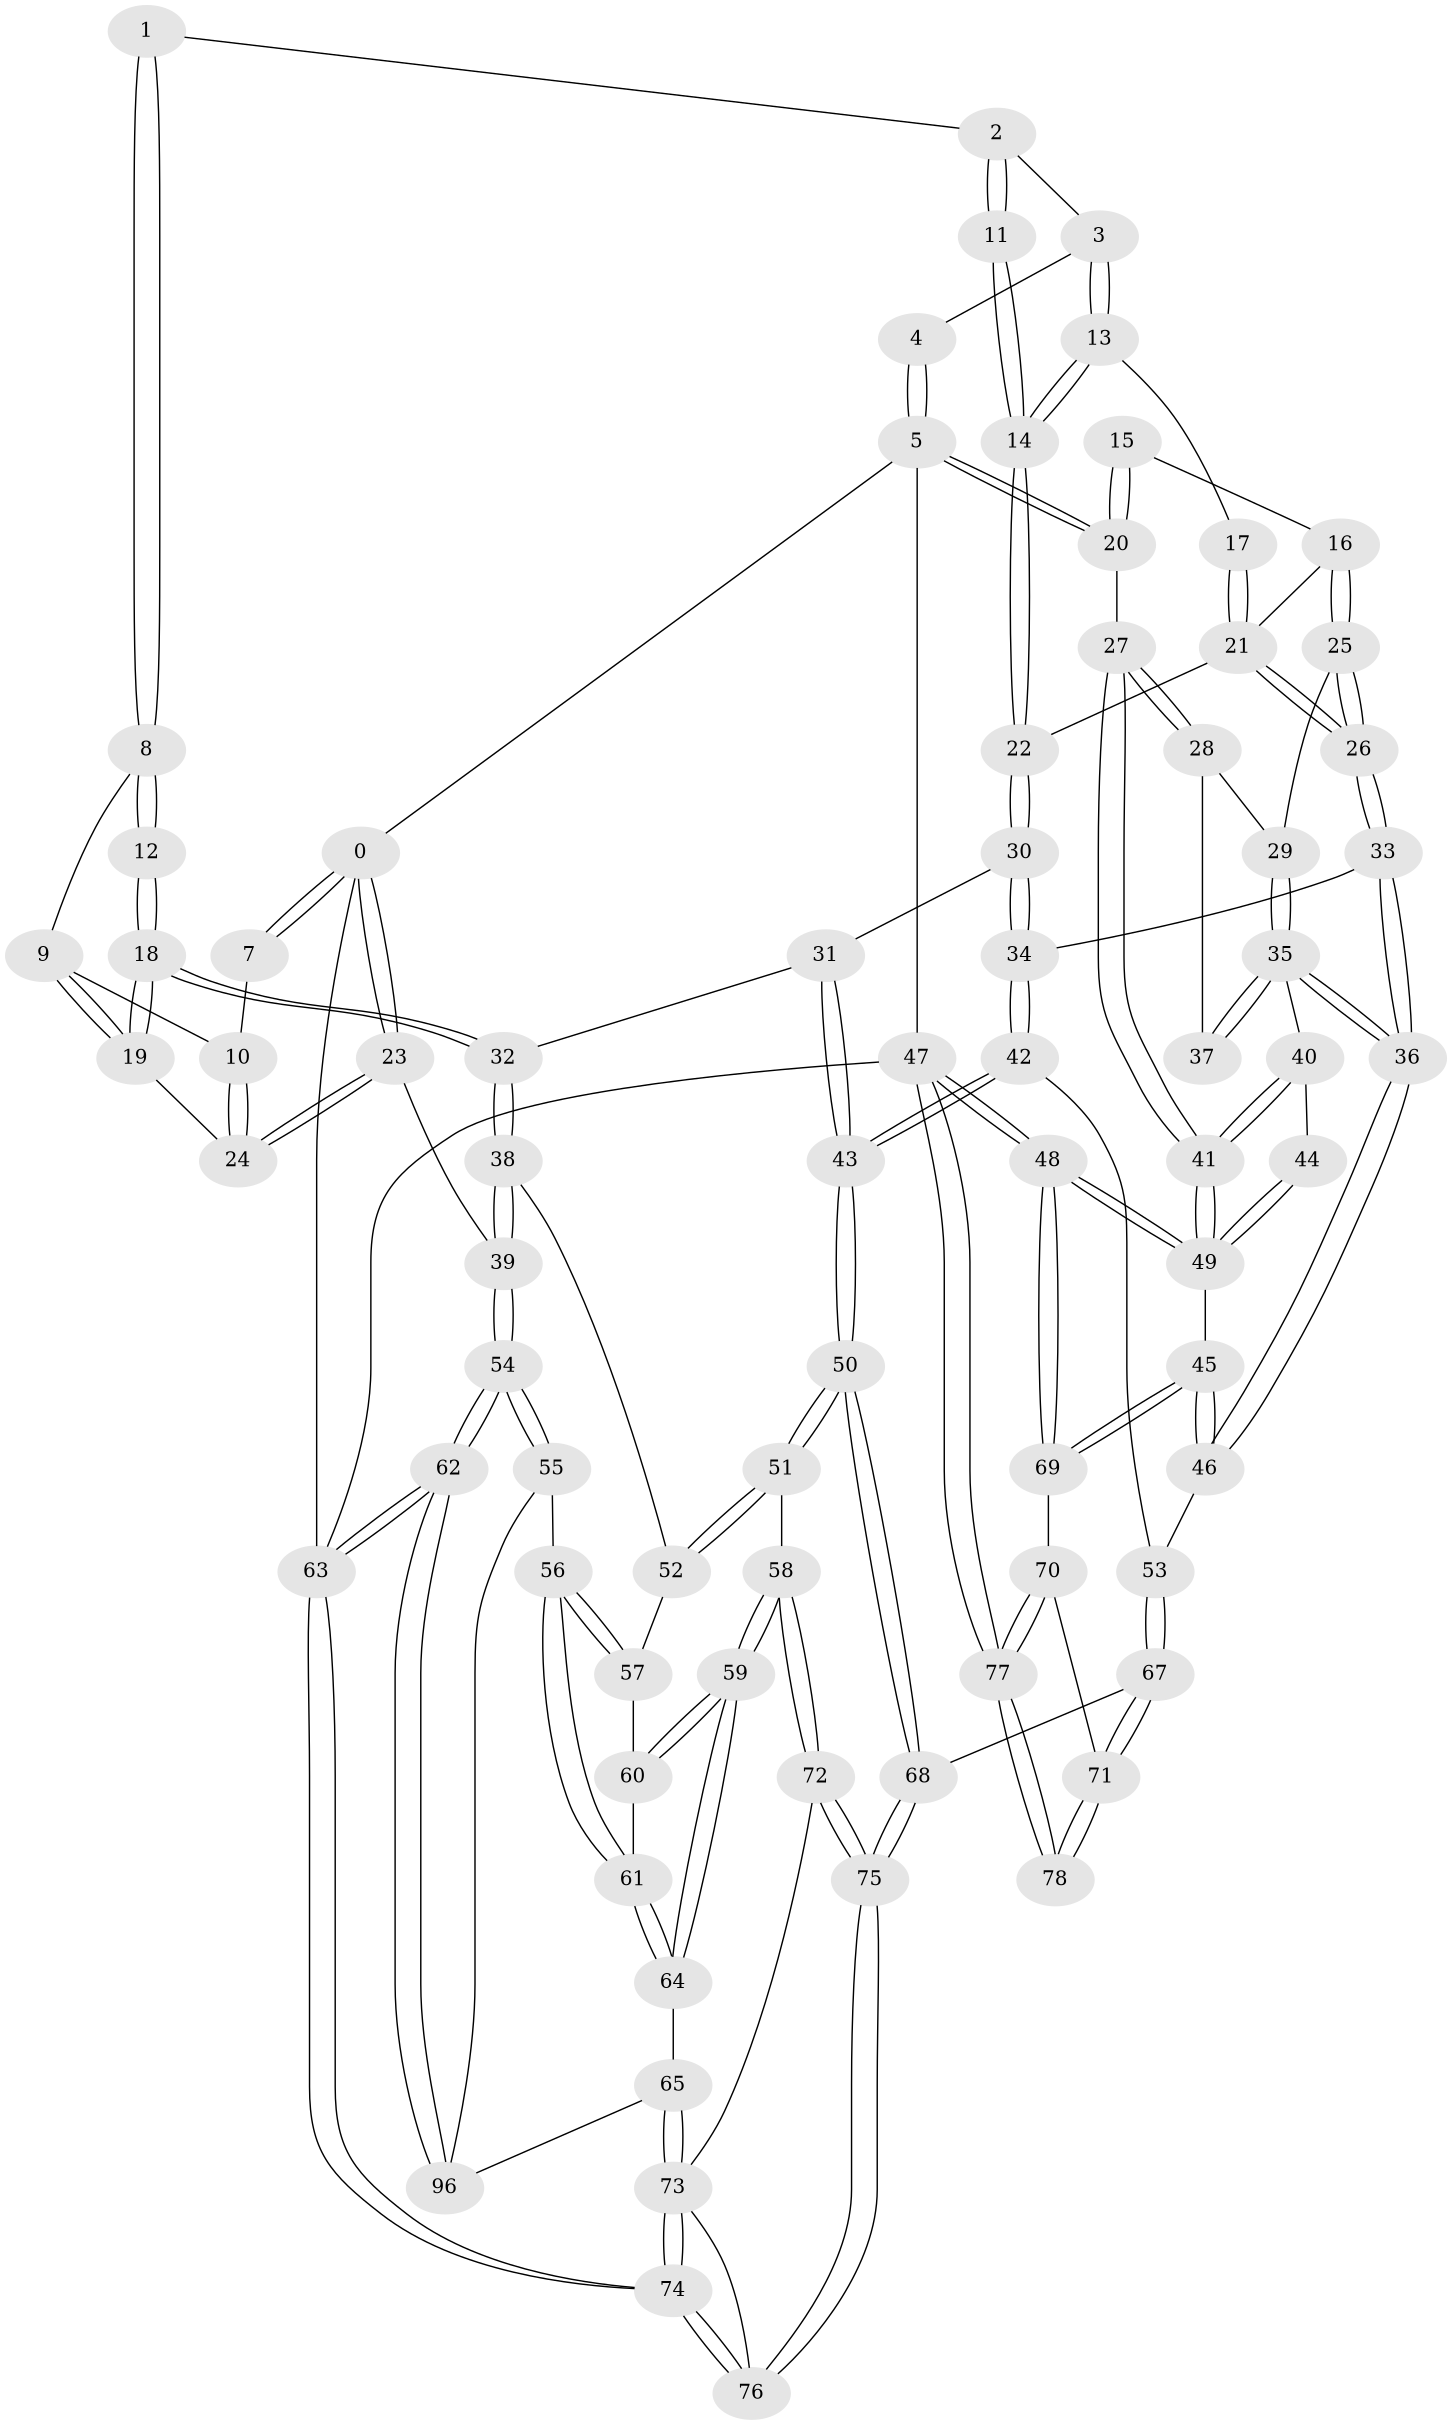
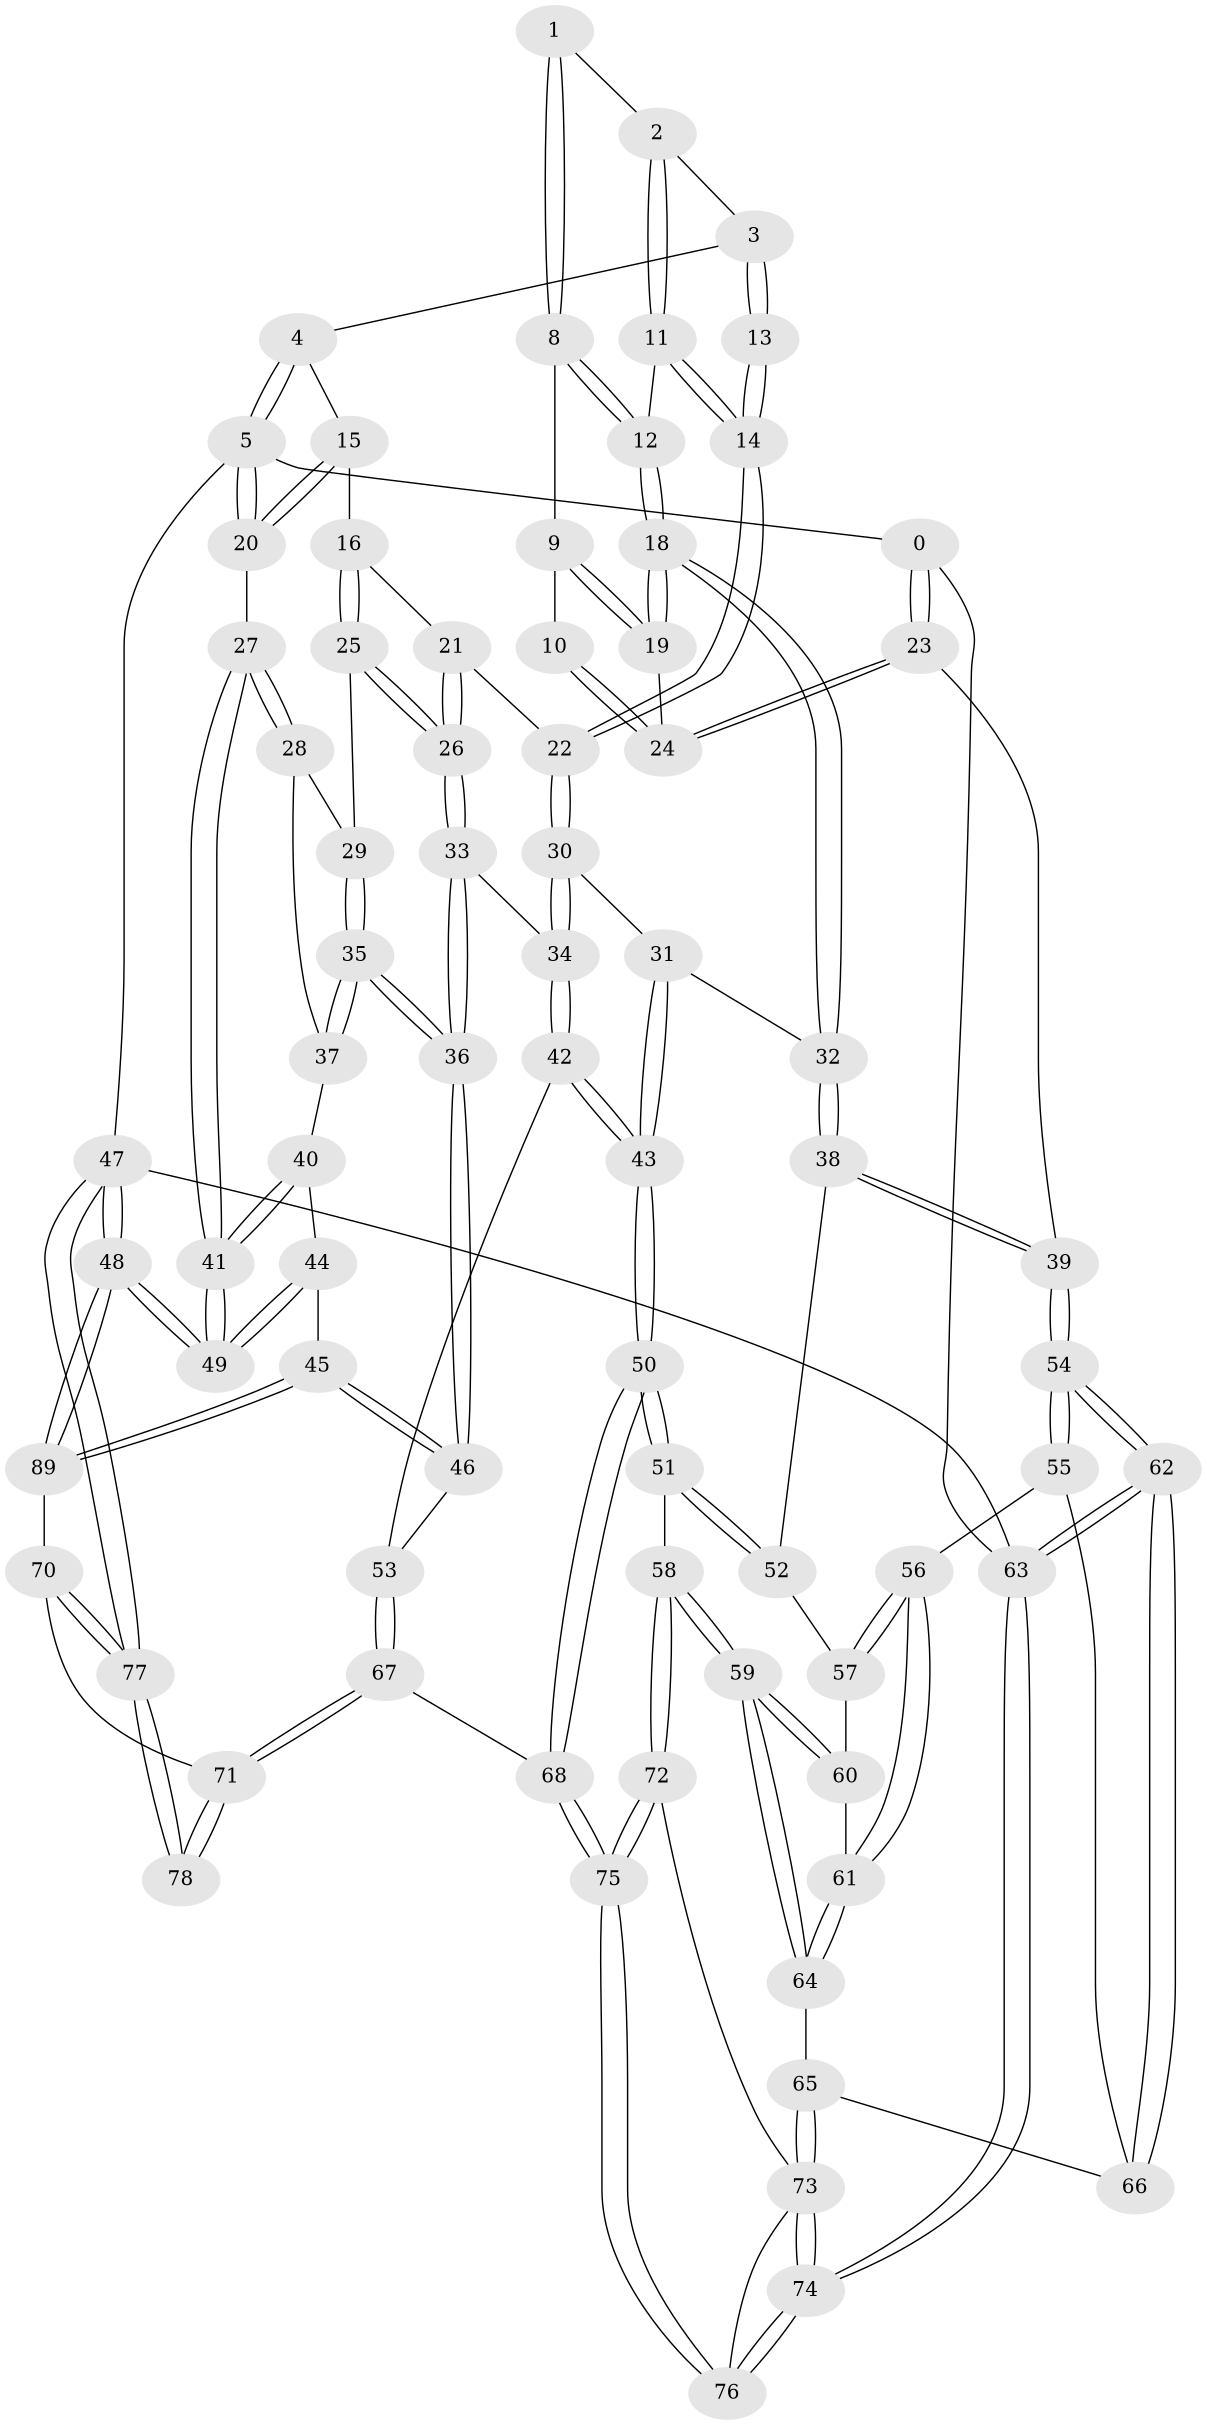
edge "4" -- "15": added
edge "11" -- "12": added
node "17": removed
node "7": removed
edge "35" -- "40": now "37" -- "40"
edge "49" -- "45": now "44" -- "45"
node "69": label "69" -> "89"
node "96": label "96" -> "66"
